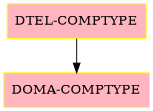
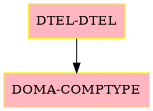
node "DTEL-COMPTYPE": label "DTEL-COMPTYPE" -> "DTEL-DTEL"
